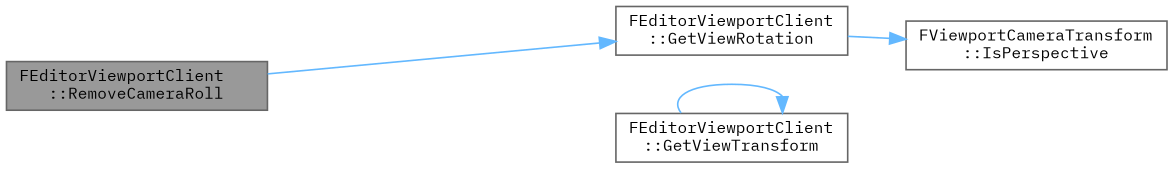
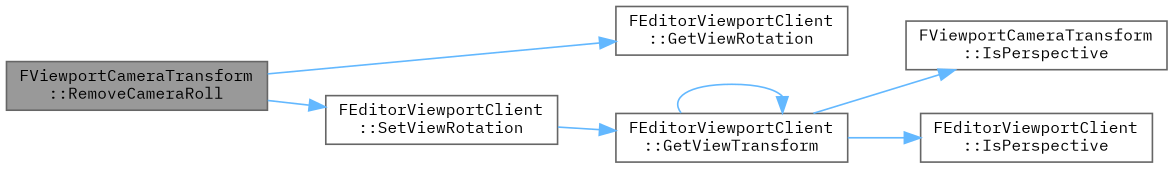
edge "FEditorViewportClient ::GetViewRotation" -> "FViewportCameraTransform ::IsPerspective": now "FEditorViewportClient ::GetViewTransform" -> "FViewportCameraTransform ::IsPerspective"
node "FEditorViewportClient ::RemoveCameraRoll": label "FEditorViewportClient ::RemoveCameraRoll" -> "FViewportCameraTransform ::RemoveCameraRoll"
node "FEditorViewportClient ::SetViewRotation": added
node "FEditorViewportClient ::IsPerspective": added
